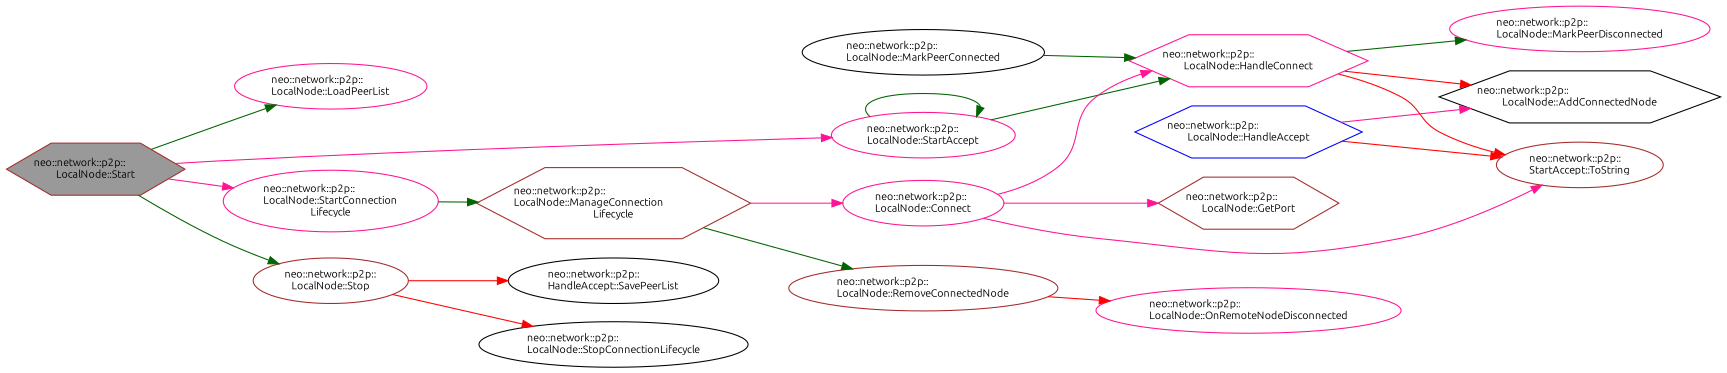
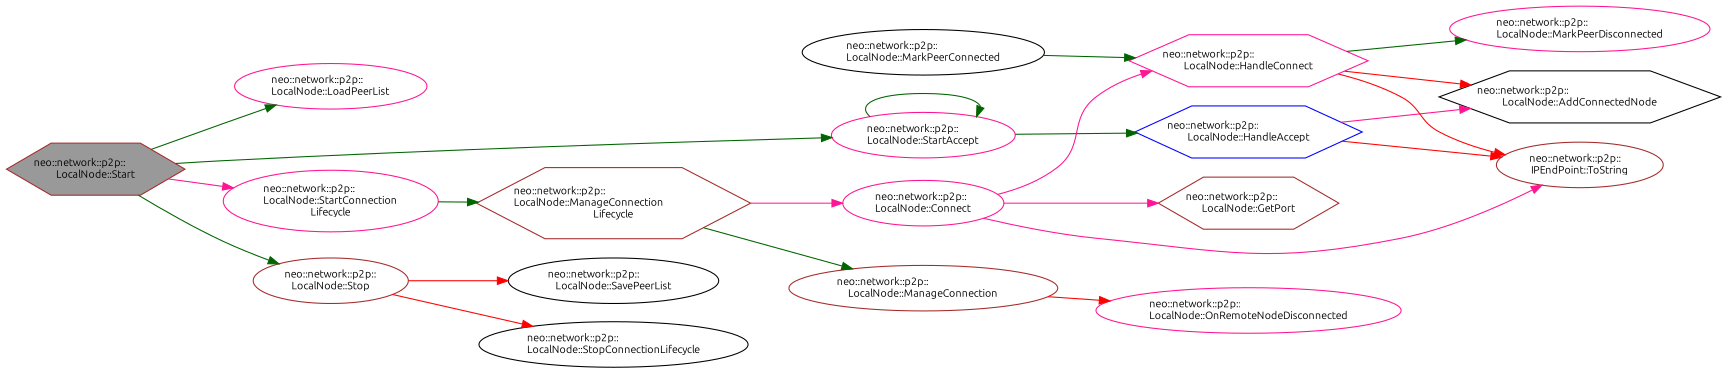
edge "neo::network::p2p:: LocalNode::StartAccept" -> "neo::network::p2p:: LocalNode::HandleConnect": now "neo::network::p2p:: LocalNode::StartAccept" -> "neo::network::p2p:: LocalNode::HandleAccept"
edge "neo::network::p2p:: LocalNode::Start" -> "neo::network::p2p:: LocalNode::StartAccept": color deeppink -> darkgreen
node "neo::network::p2p:: StartAccept::ToString": label "neo::network::p2p:: StartAccept::ToString" -> "neo::network::p2p:: IPEndPoint::ToString"
node "neo::network::p2p:: HandleAccept::SavePeerList": label "neo::network::p2p:: HandleAccept::SavePeerList" -> "neo::network::p2p:: LocalNode::SavePeerList"
node "neo::network::p2p:: LocalNode::RemoveConnectedNode": label "neo::network::p2p:: LocalNode::RemoveConnectedNode" -> "neo::network::p2p:: LocalNode::ManageConnection"
